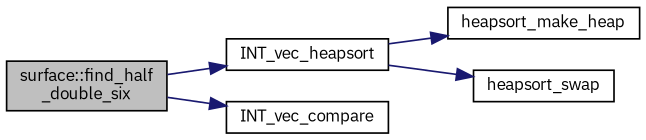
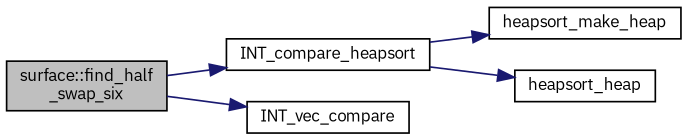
node "INT_vec_heapsort": label "INT_vec_heapsort" -> "INT_compare_heapsort"
node "surface::find_half _double_six": label "surface::find_half _double_six" -> "surface::find_half _swap_six"
node "heapsort_swap": label "heapsort_swap" -> "heapsort_heap"
